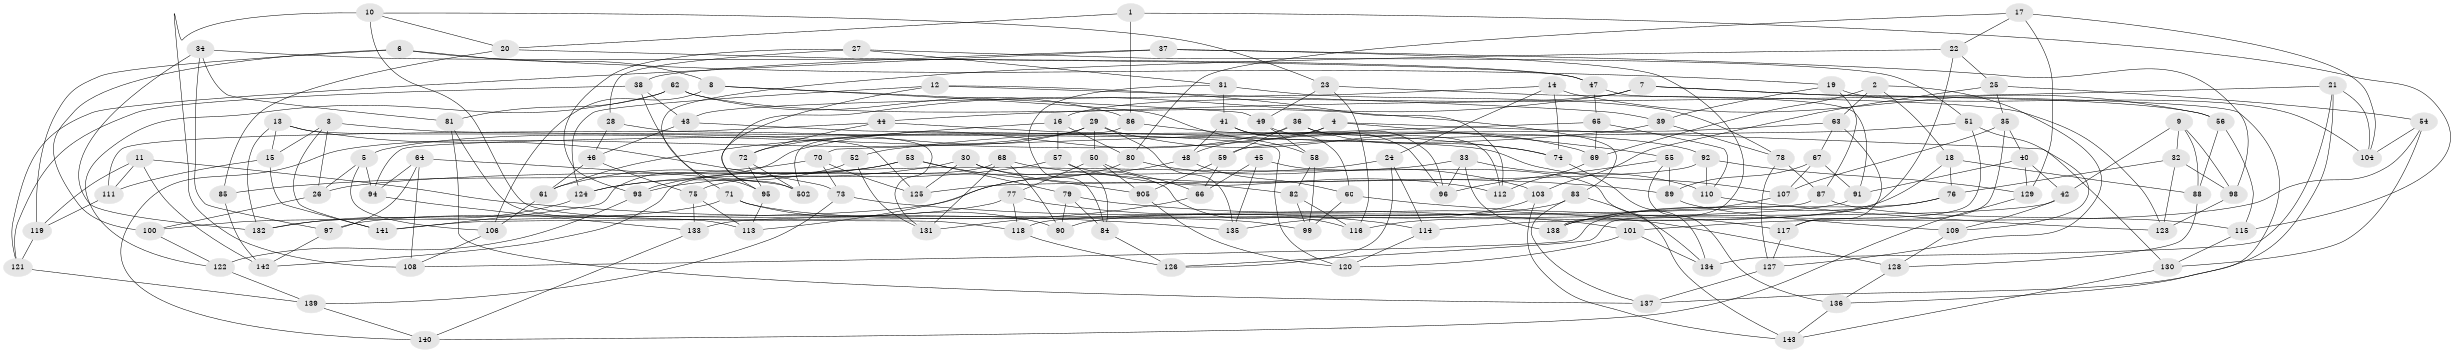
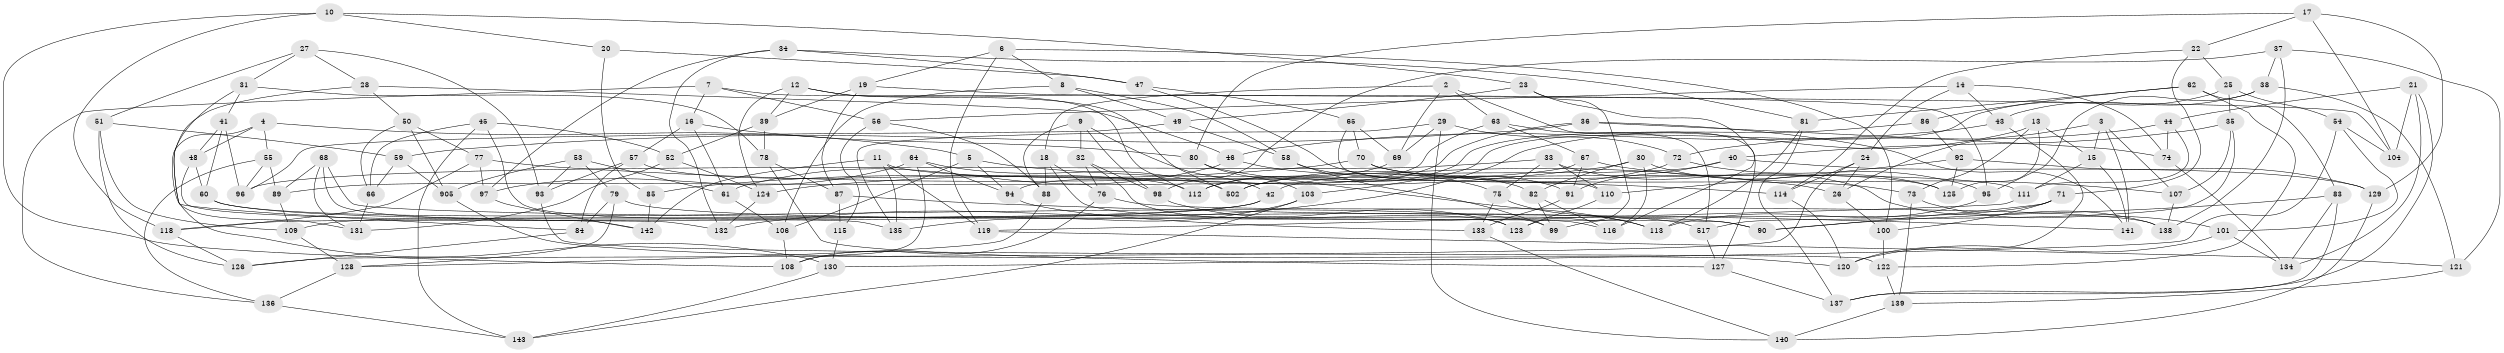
node "1": removed
edge "45" -- "52": added
edge "29" -- "50": now "28" -- "50"
node "117": label "117" -> "517"
